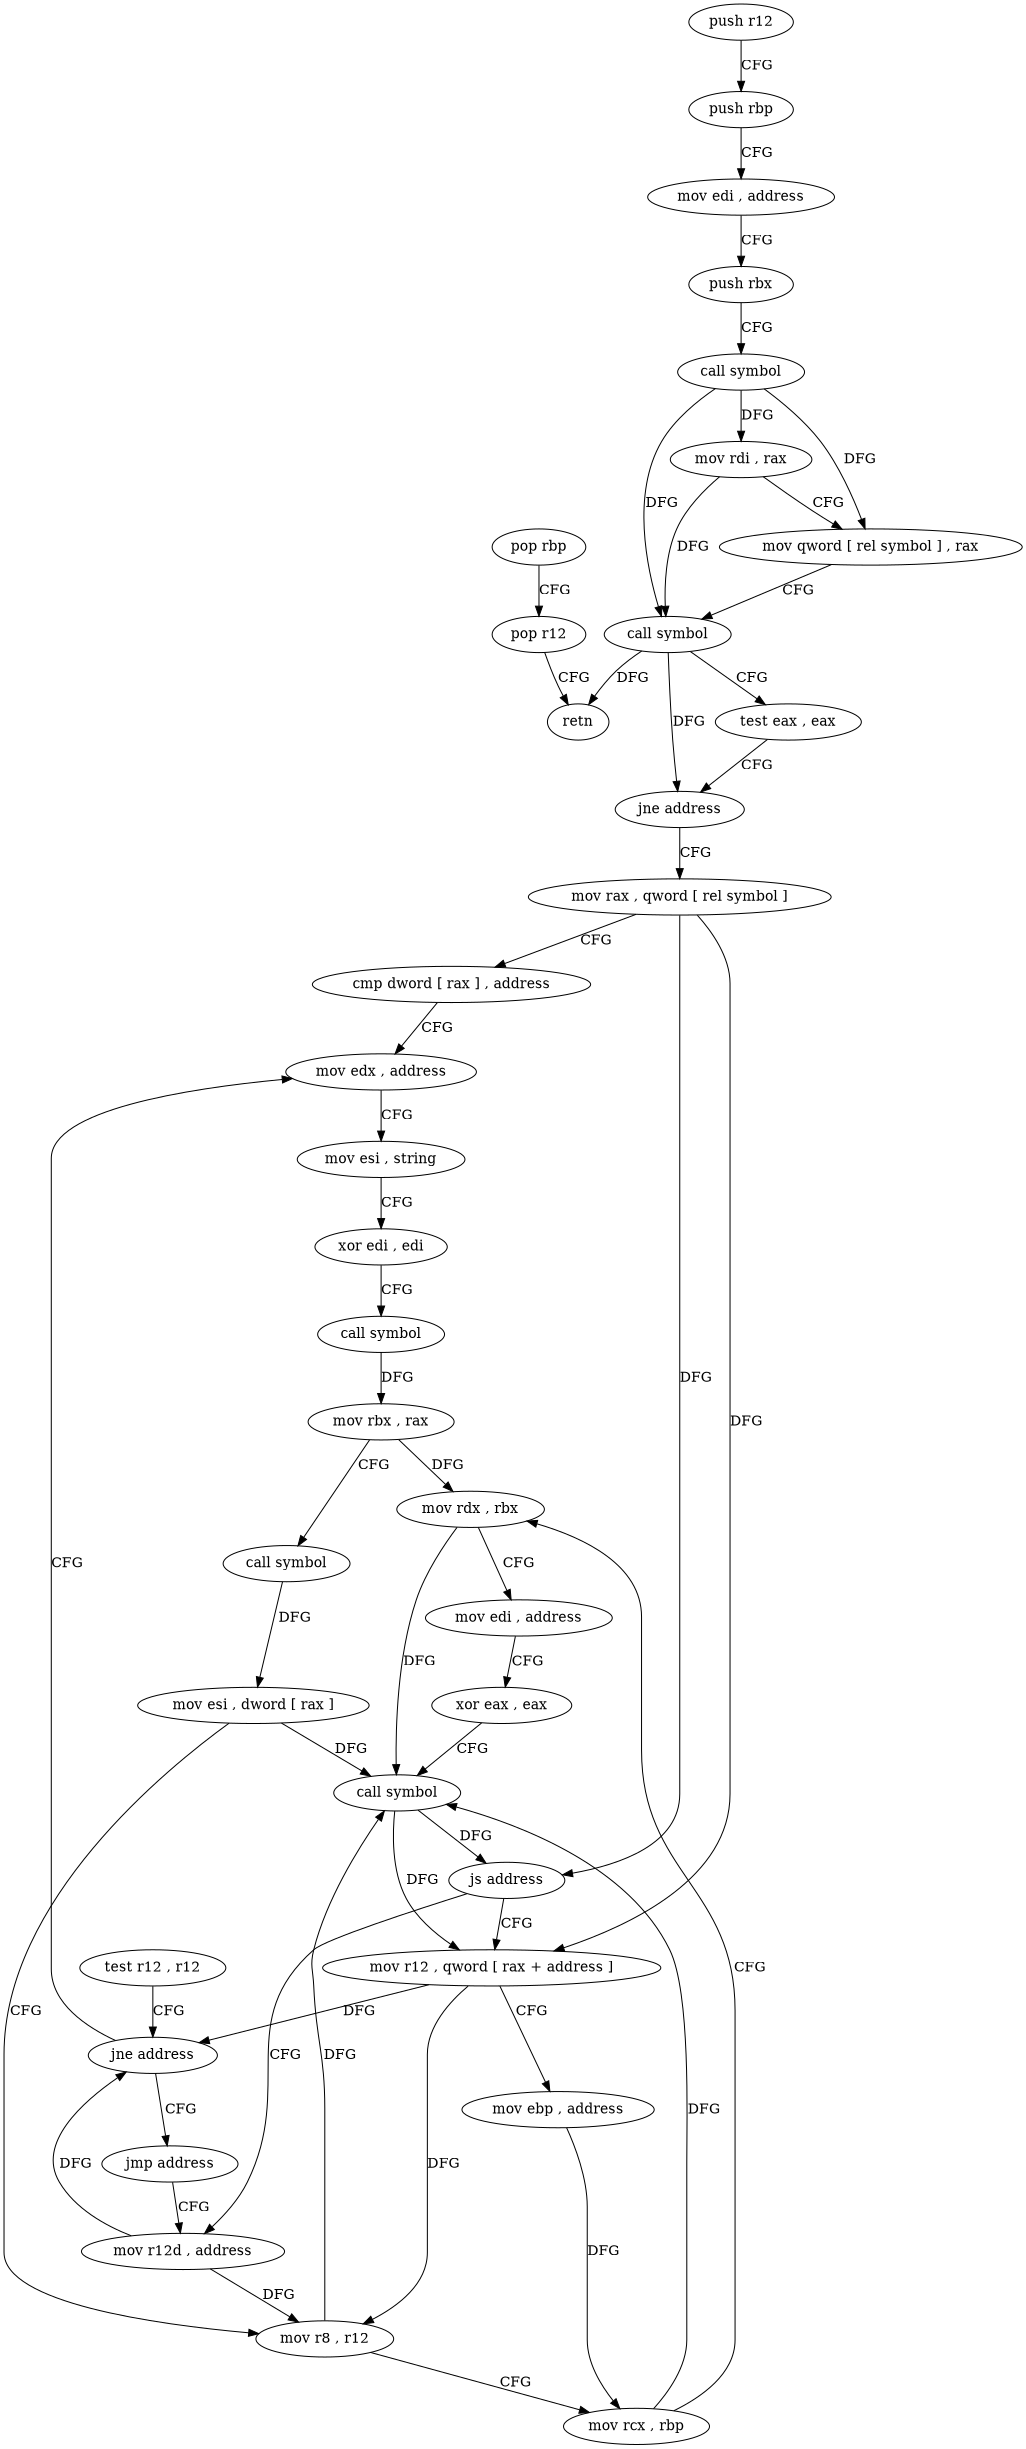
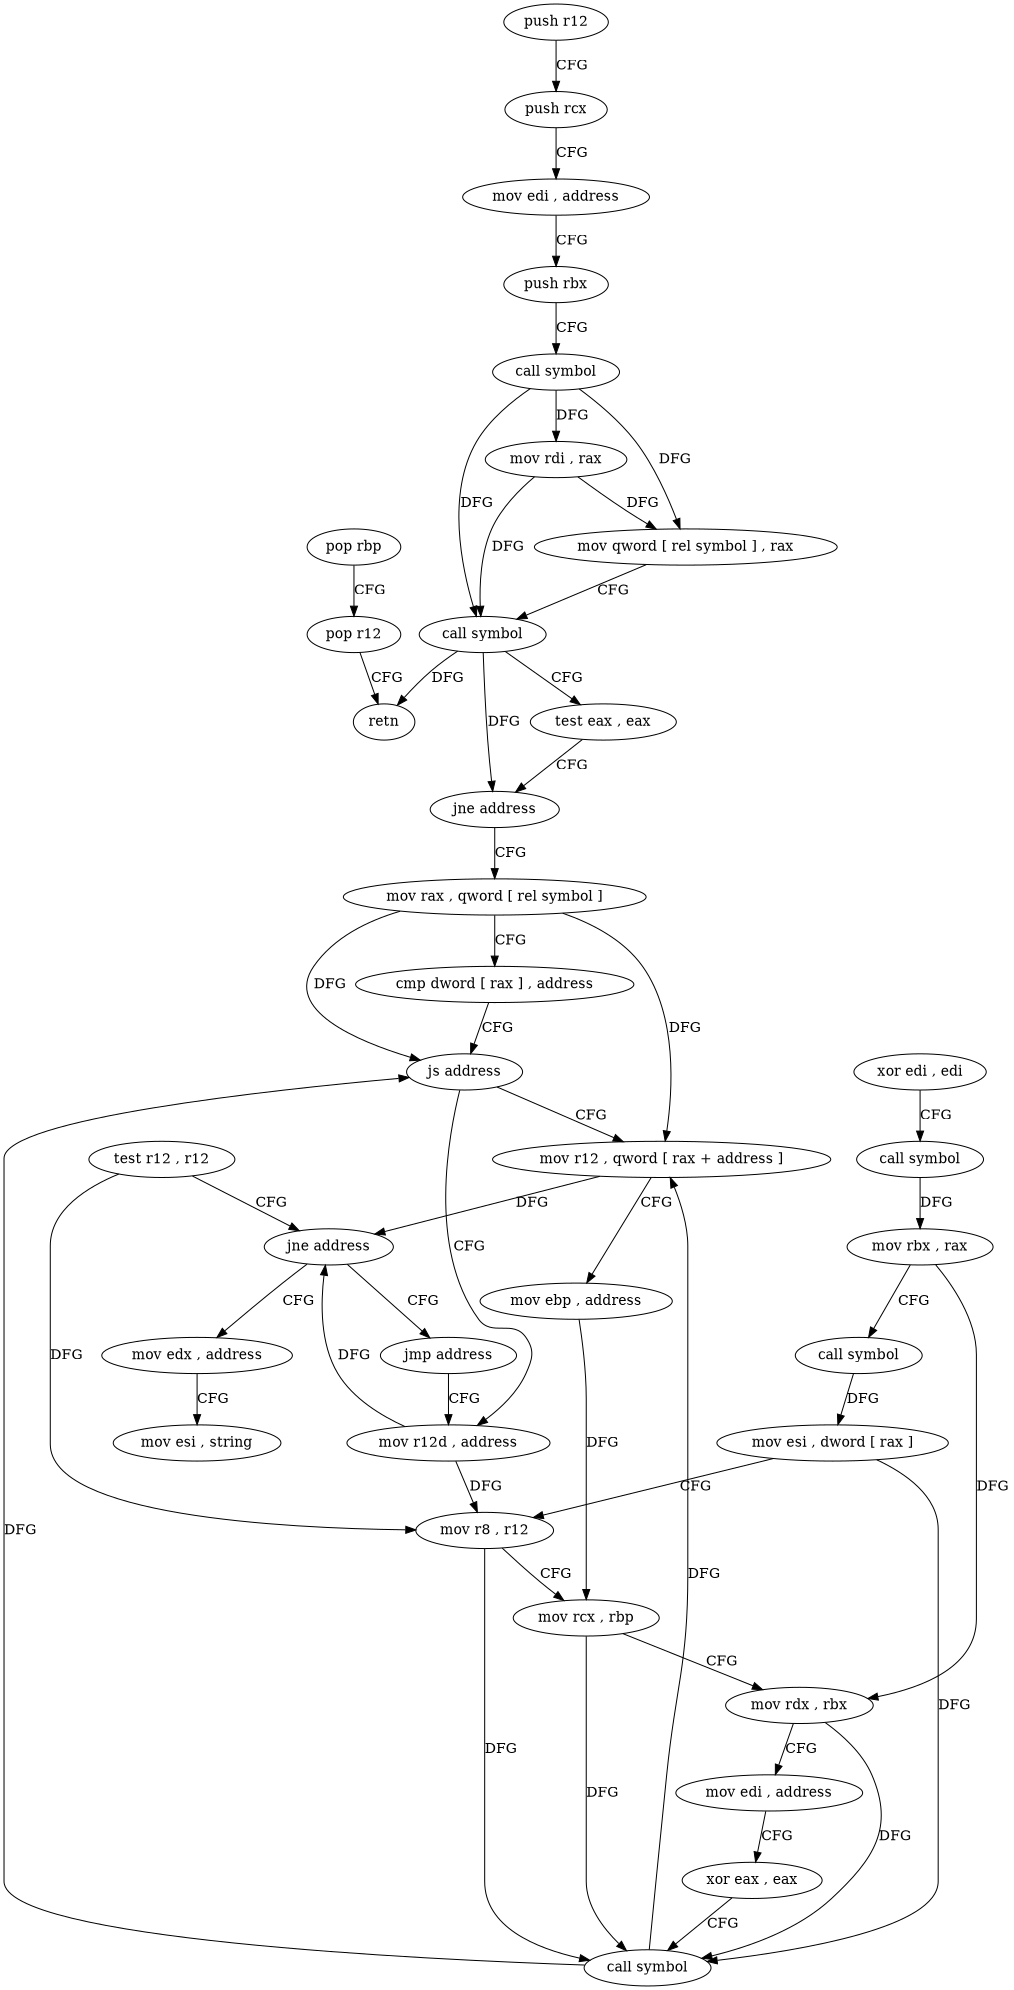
node "push rbp": label "push rbp" -> "push rcx"
edge "mov rdi , rax" -> "mov qword [ rel symbol ] , rax": label "CFG" -> "DFG"
edge "cmp dword [ rax ] , address" -> "mov edx , address": now "cmp dword [ rax ] , address" -> "js address"
edge "mov esi , string" -> "xor edi , edi": removed, label "CFG"
edge "mov r12 , qword [ rax + address ]" -> "mov r8 , r12": now "test r12 , r12" -> "mov r8 , r12"
